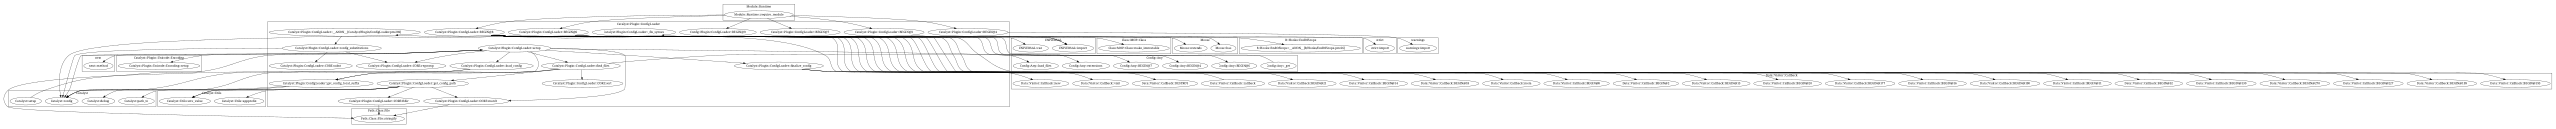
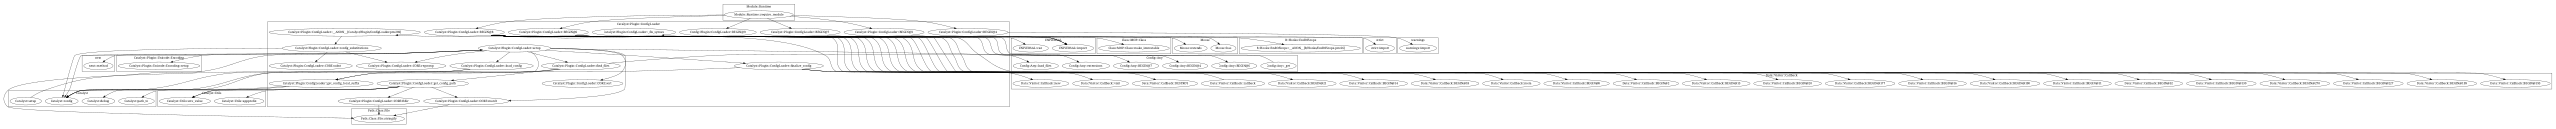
edge "Catalyst::Plugin::ConfigLoader::BEGIN@7" -> "UNIVERSAL::import": added
edge "Catalyst::Plugin::ConfigLoader::BEGIN@6" -> "Catalyst::config": now "Catalyst::Plugin::ConfigLoader::finalize_config" -> "Catalyst::config"
edge "Catalyst::Plugin::ConfigLoader::find_files" -> "Catalyst::Plugin::ConfigLoader::CORE:sort": now "Catalyst::Plugin::ConfigLoader::setup" -> "Catalyst::Plugin::ConfigLoader::CORE:sort"
